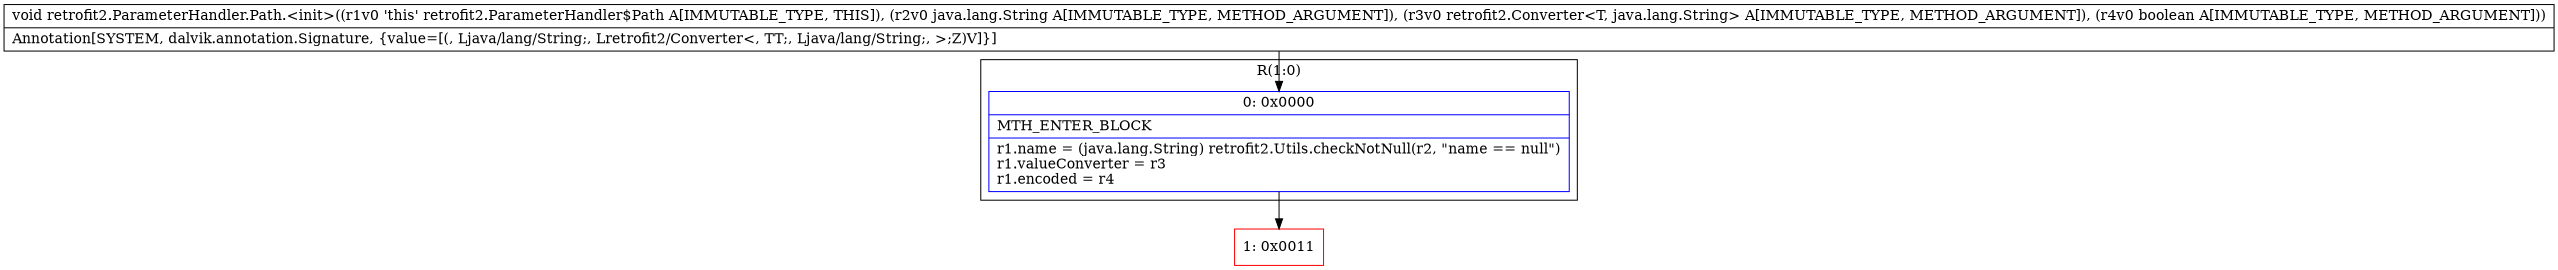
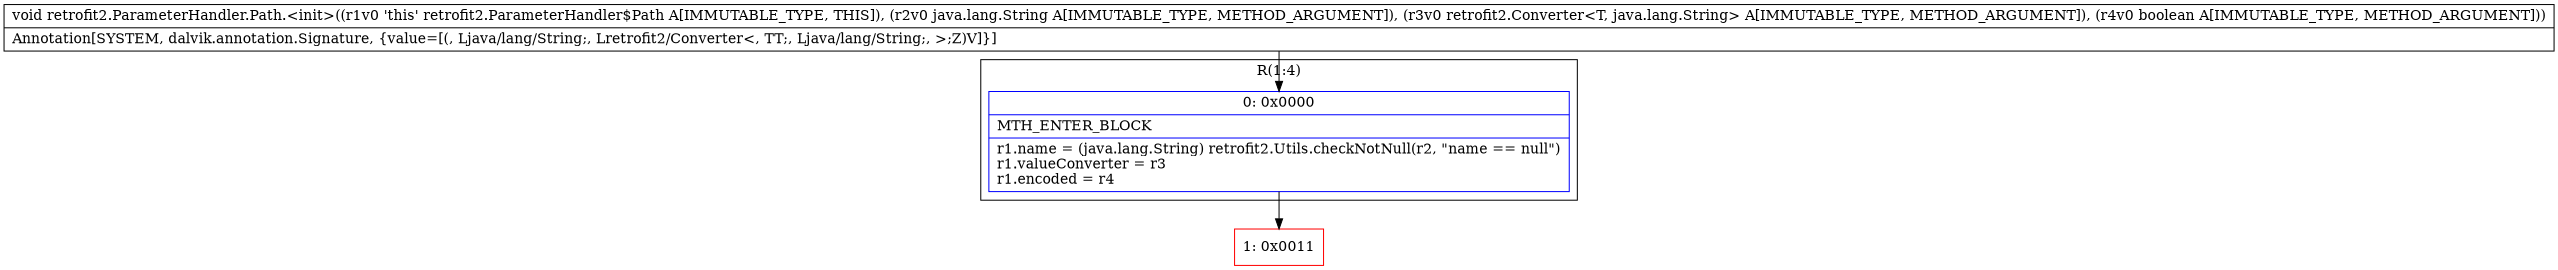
cluster "R(1:0)": label "R(1:0)" -> "R(1:4)"
